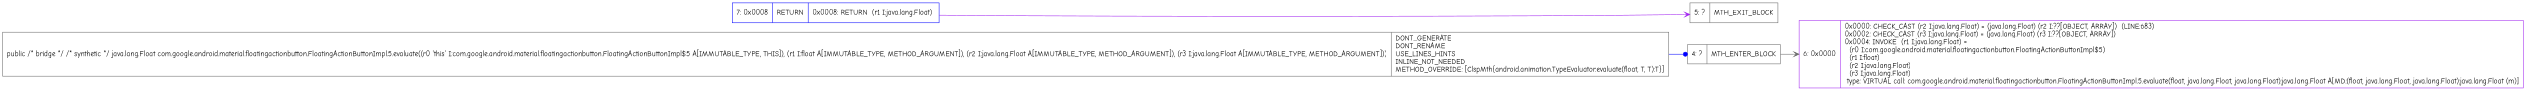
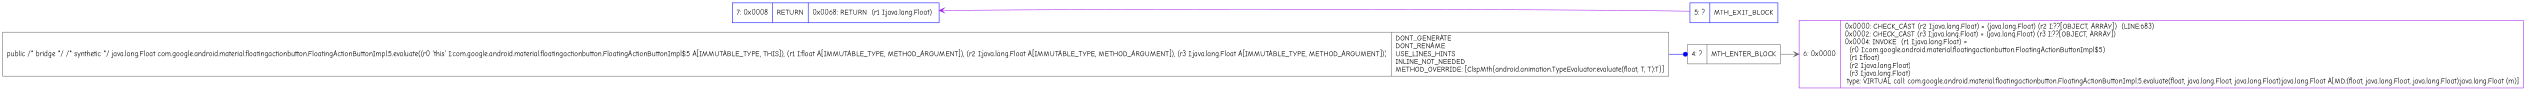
node "7: 0x0008": text "0x0008: RETURN  (r1 I:java.lang.Float)" -> "0x0068: RETURN  (r1 I:java.lang.Float)"
node "5: ?": color gray40 -> blue
edge "7: 0x0008" -> "5: ?": reversed
